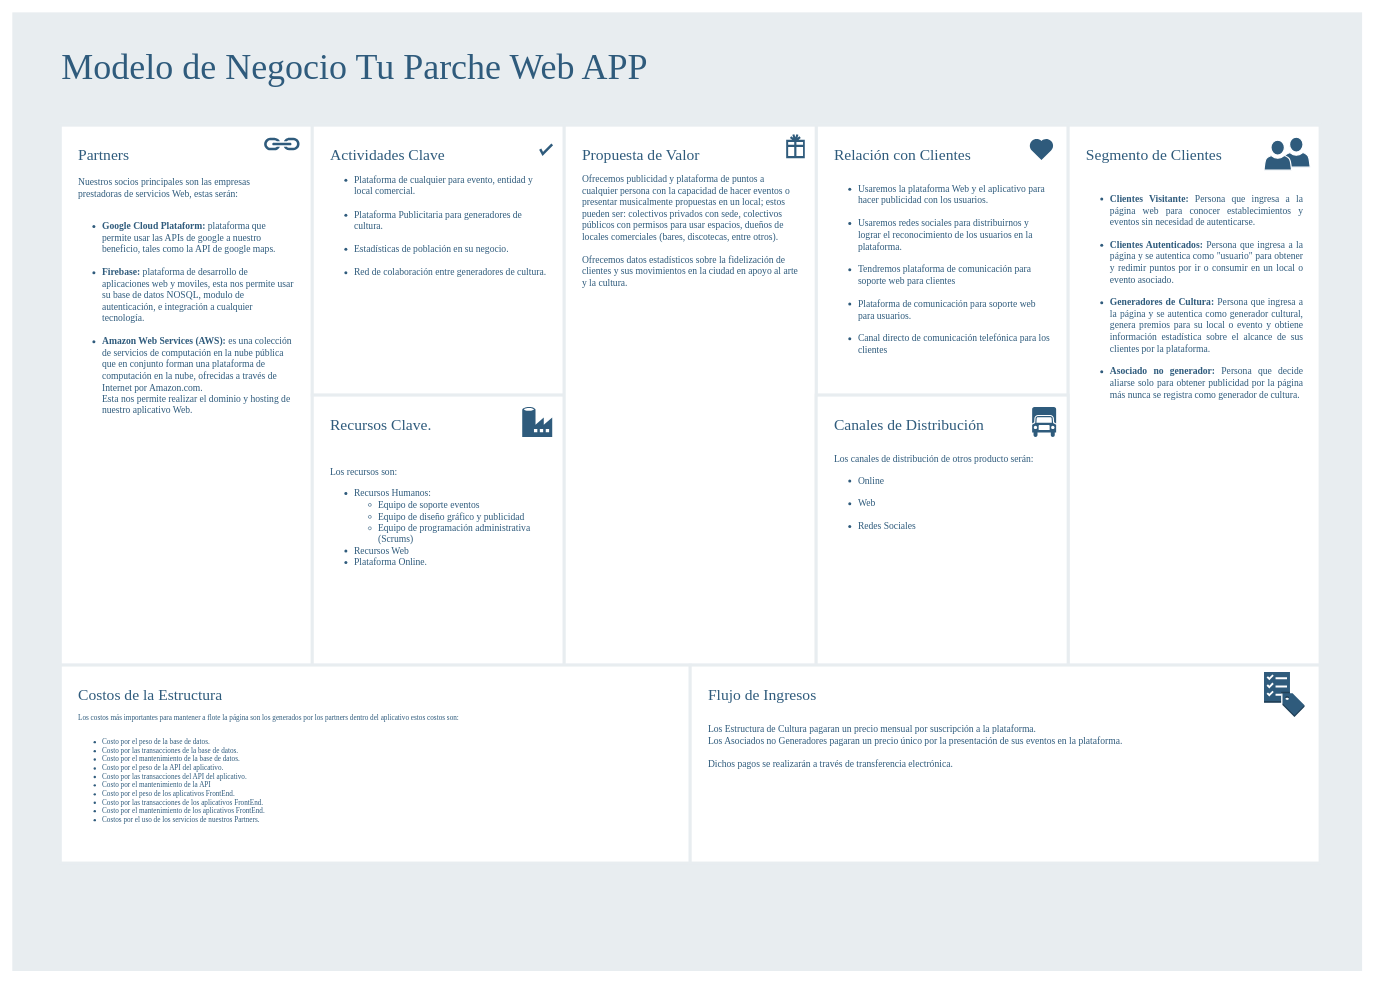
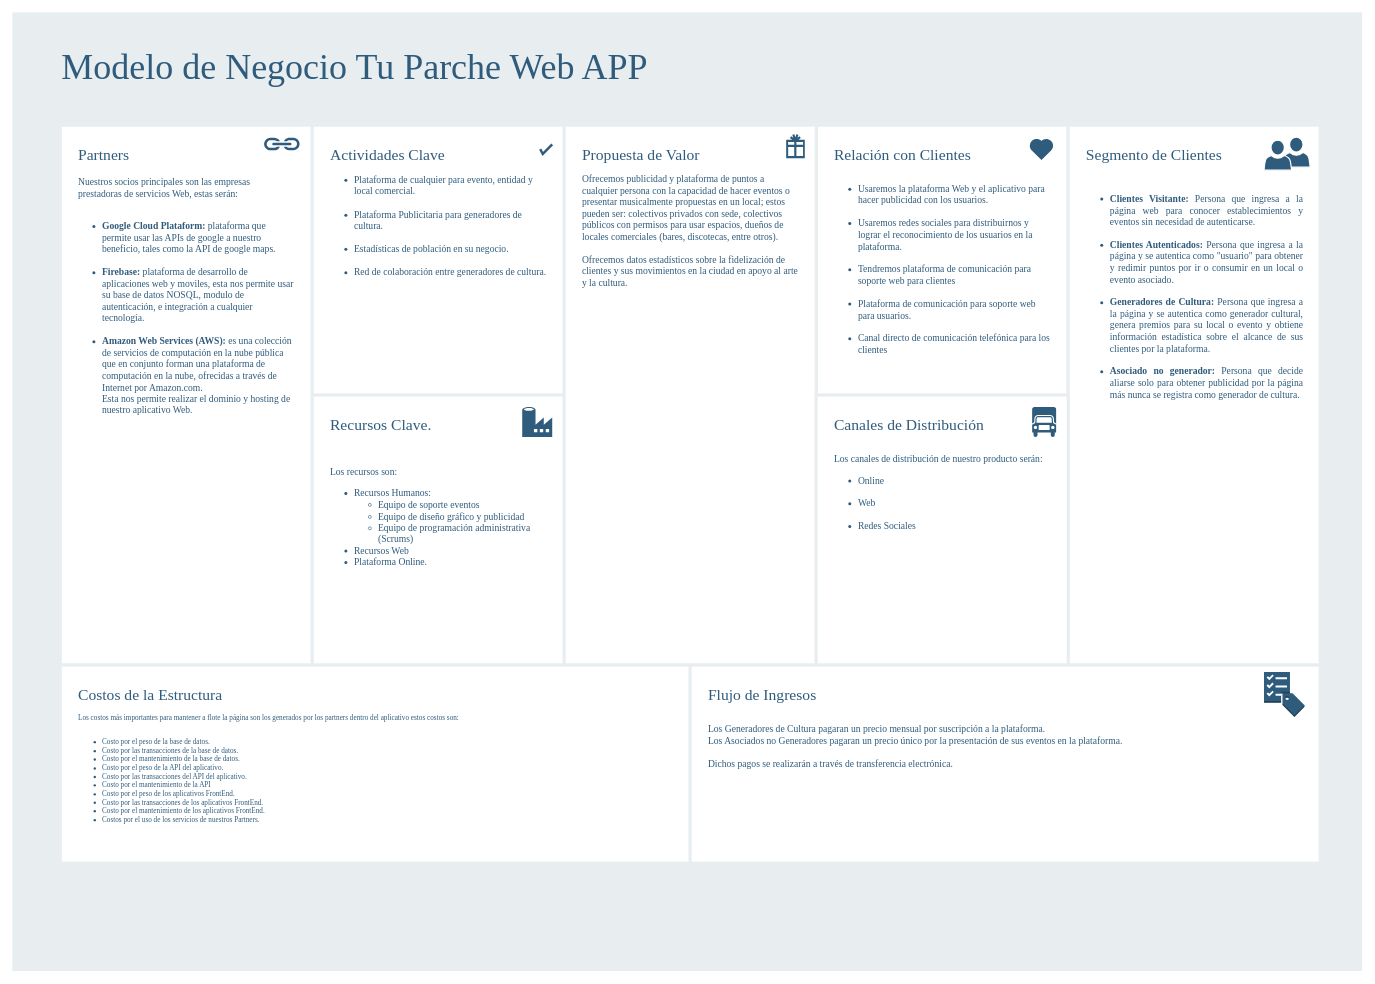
node "Canales de Distribución Los canales de distribución de otros producto serán: Online Web Redes Sociales": label "Canales de Distribución Los canales de distribución de otros producto serán: Online Web Redes Sociales" -> "Canales de Distribución Los canales de distribución de nuestro producto serán: Online Web Redes Sociales"
node "Flujo de Ingresos Los Estructura de Cultura pagaran un precio mensual por suscripción a la plataforma. Los Asociados no Generadores pagaran un precio único por la presentación de sus eventos en la plataforma. Dichos pagos se realizarán a través de transferencia electrónica.": label "Flujo de Ingresos Los Estructura de Cultura pagaran un precio mensual por suscripción a la plataforma. Los Asociados no Generadores pagaran un precio único por la presentación de sus eventos en la plataforma. Dichos pagos se realizarán a través de transferencia electrónica." -> "Flujo de Ingresos Los Generadores de Cultura pagaran un precio mensual por suscripción a la plataforma. Los Asociados no Generadores pagaran un precio único por la presentación de sus eventos en la plataforma. Dichos pagos se realizarán a través de transferencia electrónica."
